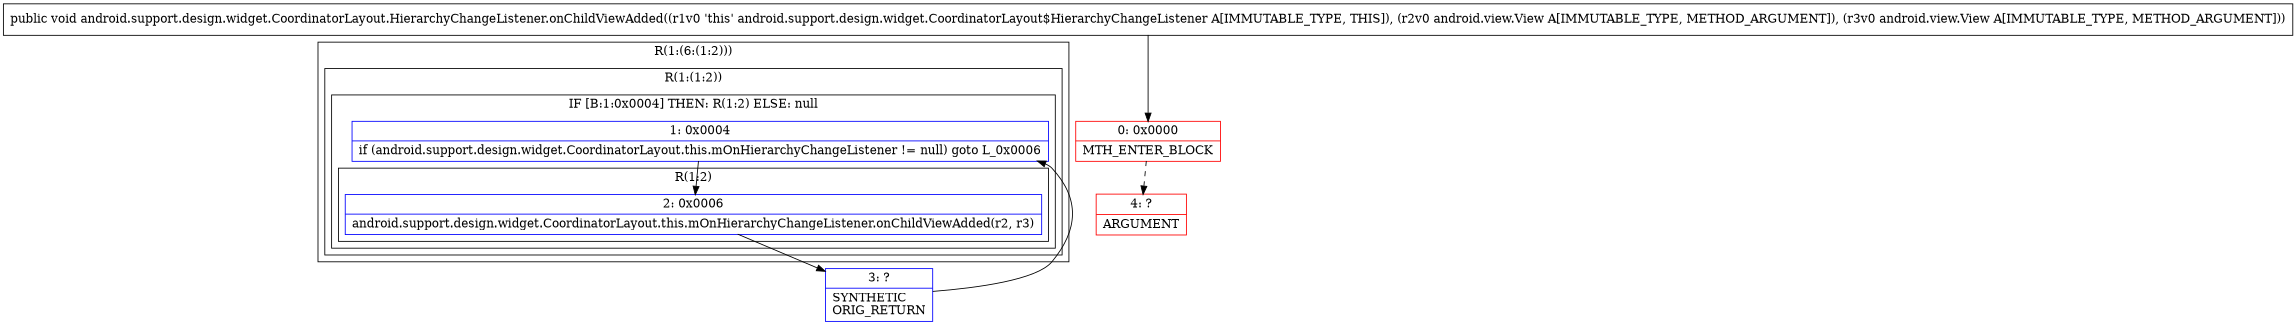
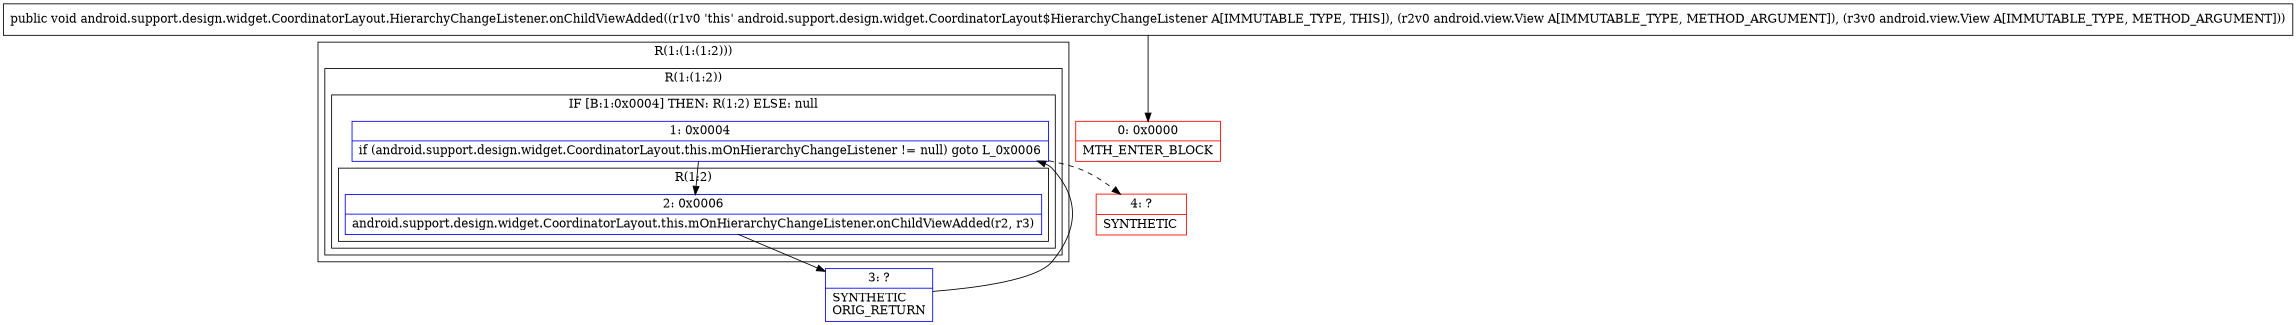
cluster "R(1:(6:(1:2)))": label "R(1:(6:(1:2)))" -> "R(1:(1:(1:2)))"
edge "0: 0x0000" -> "4: ?": now "1: 0x0004" -> "4: ?"
node "4: ?": text "ARGUMENT" -> "SYNTHETIC"
